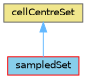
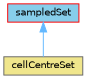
edge "sampledSet" -> "cellCentreSet": reversed
